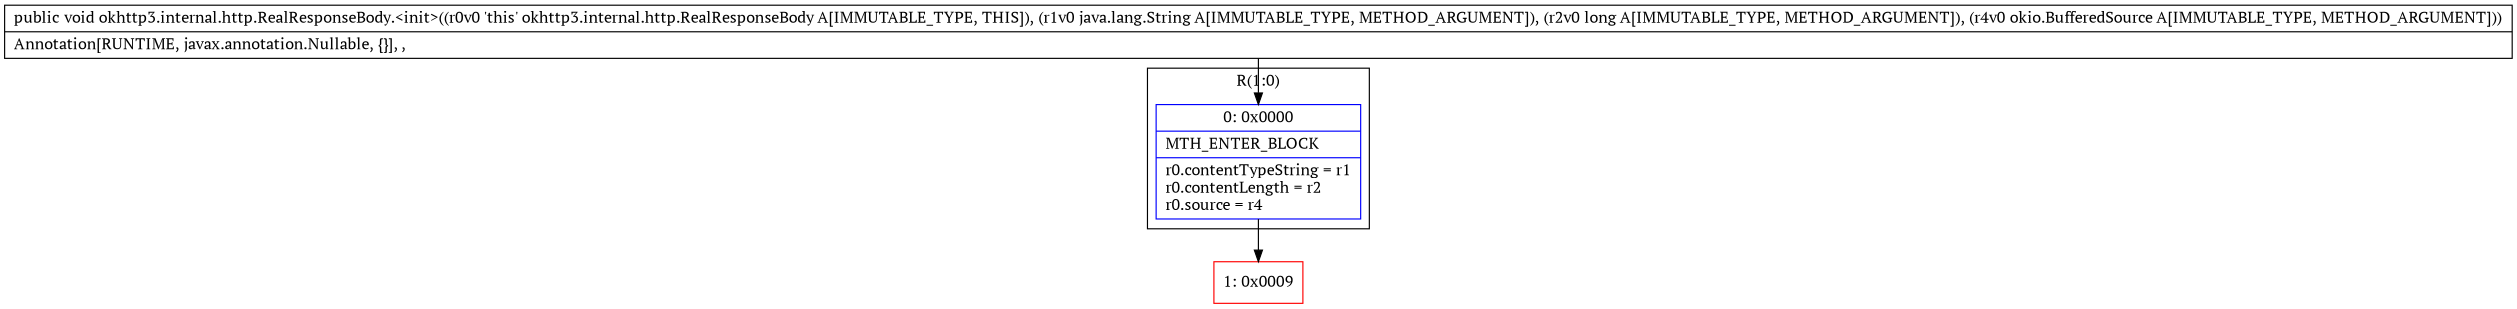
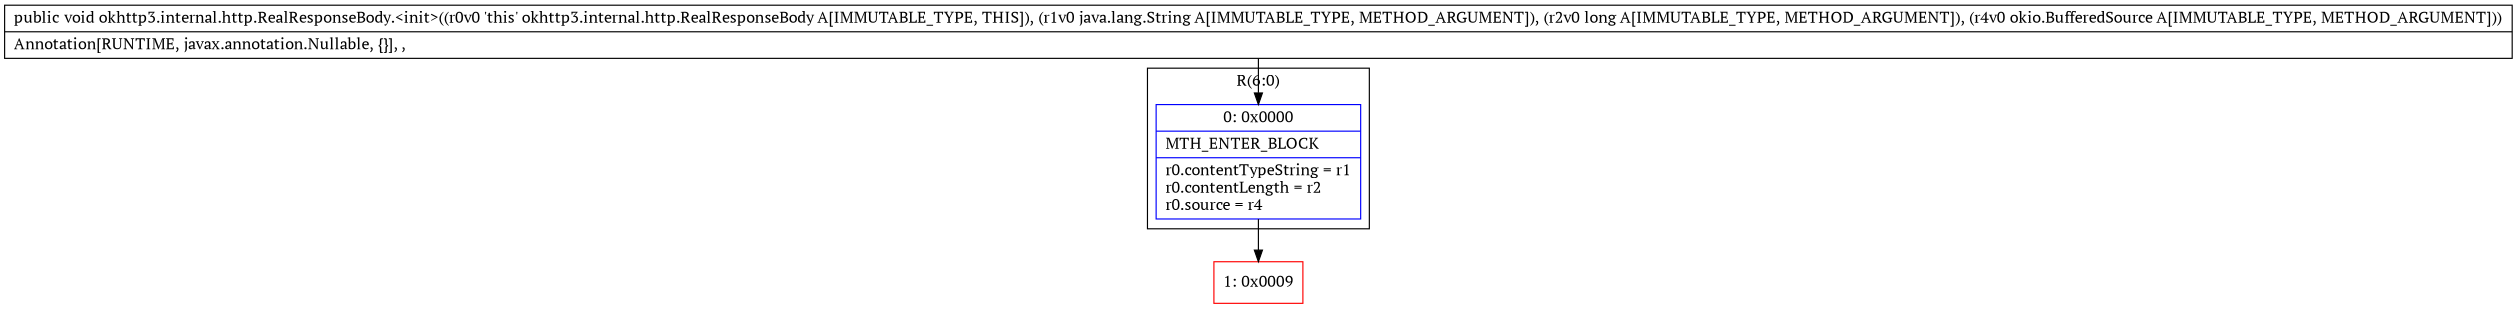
cluster "R(1:0)": label "R(1:0)" -> "R(6:0)"
